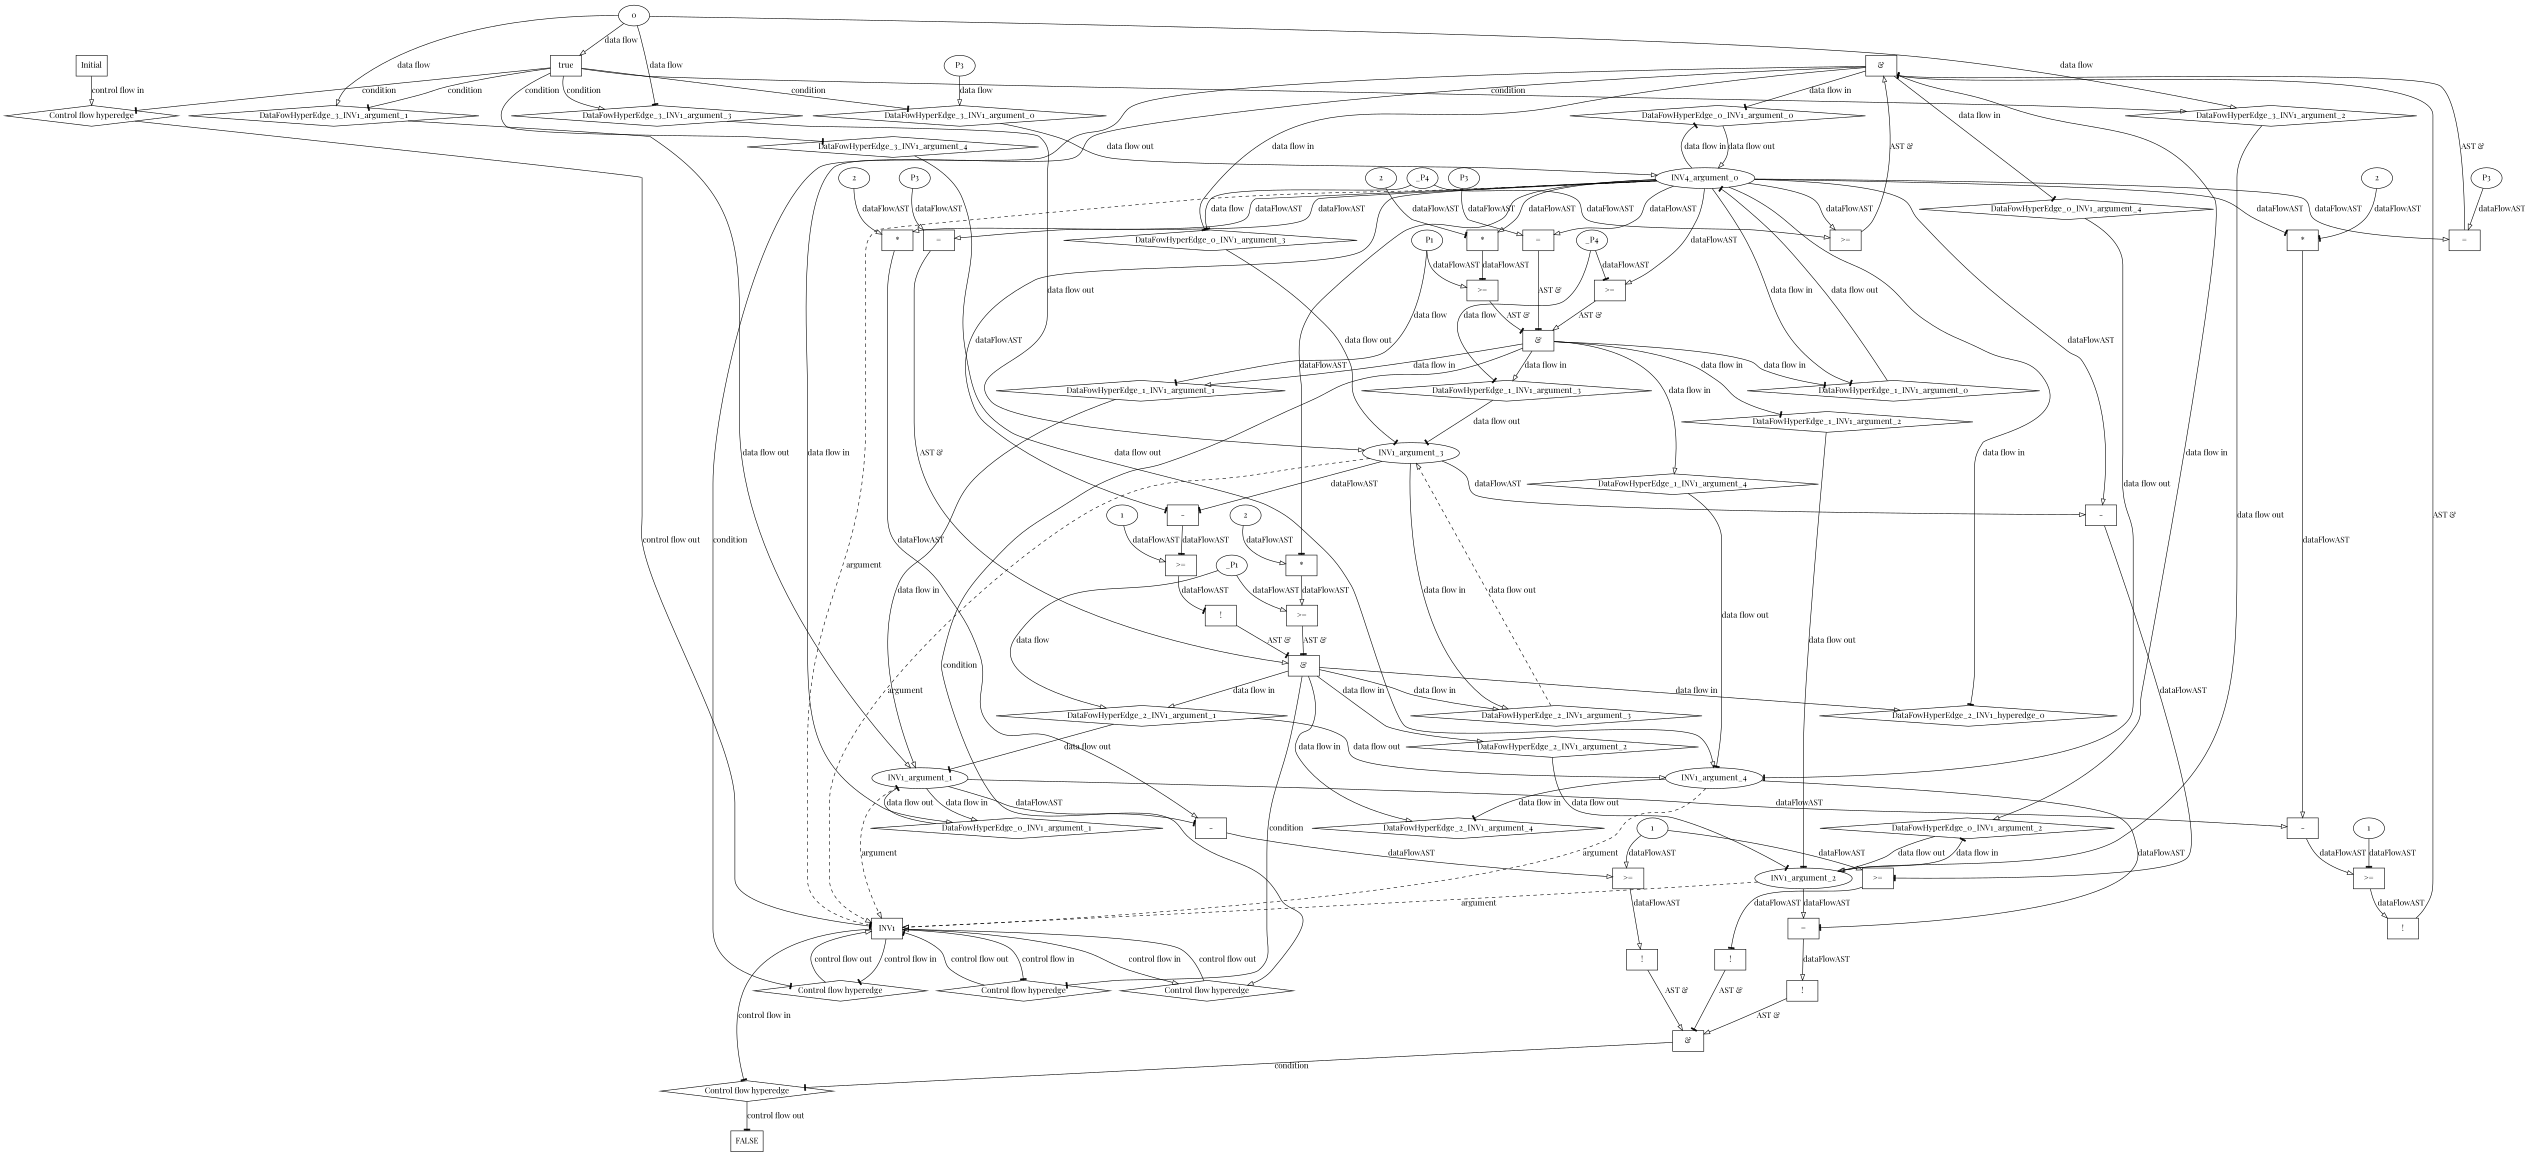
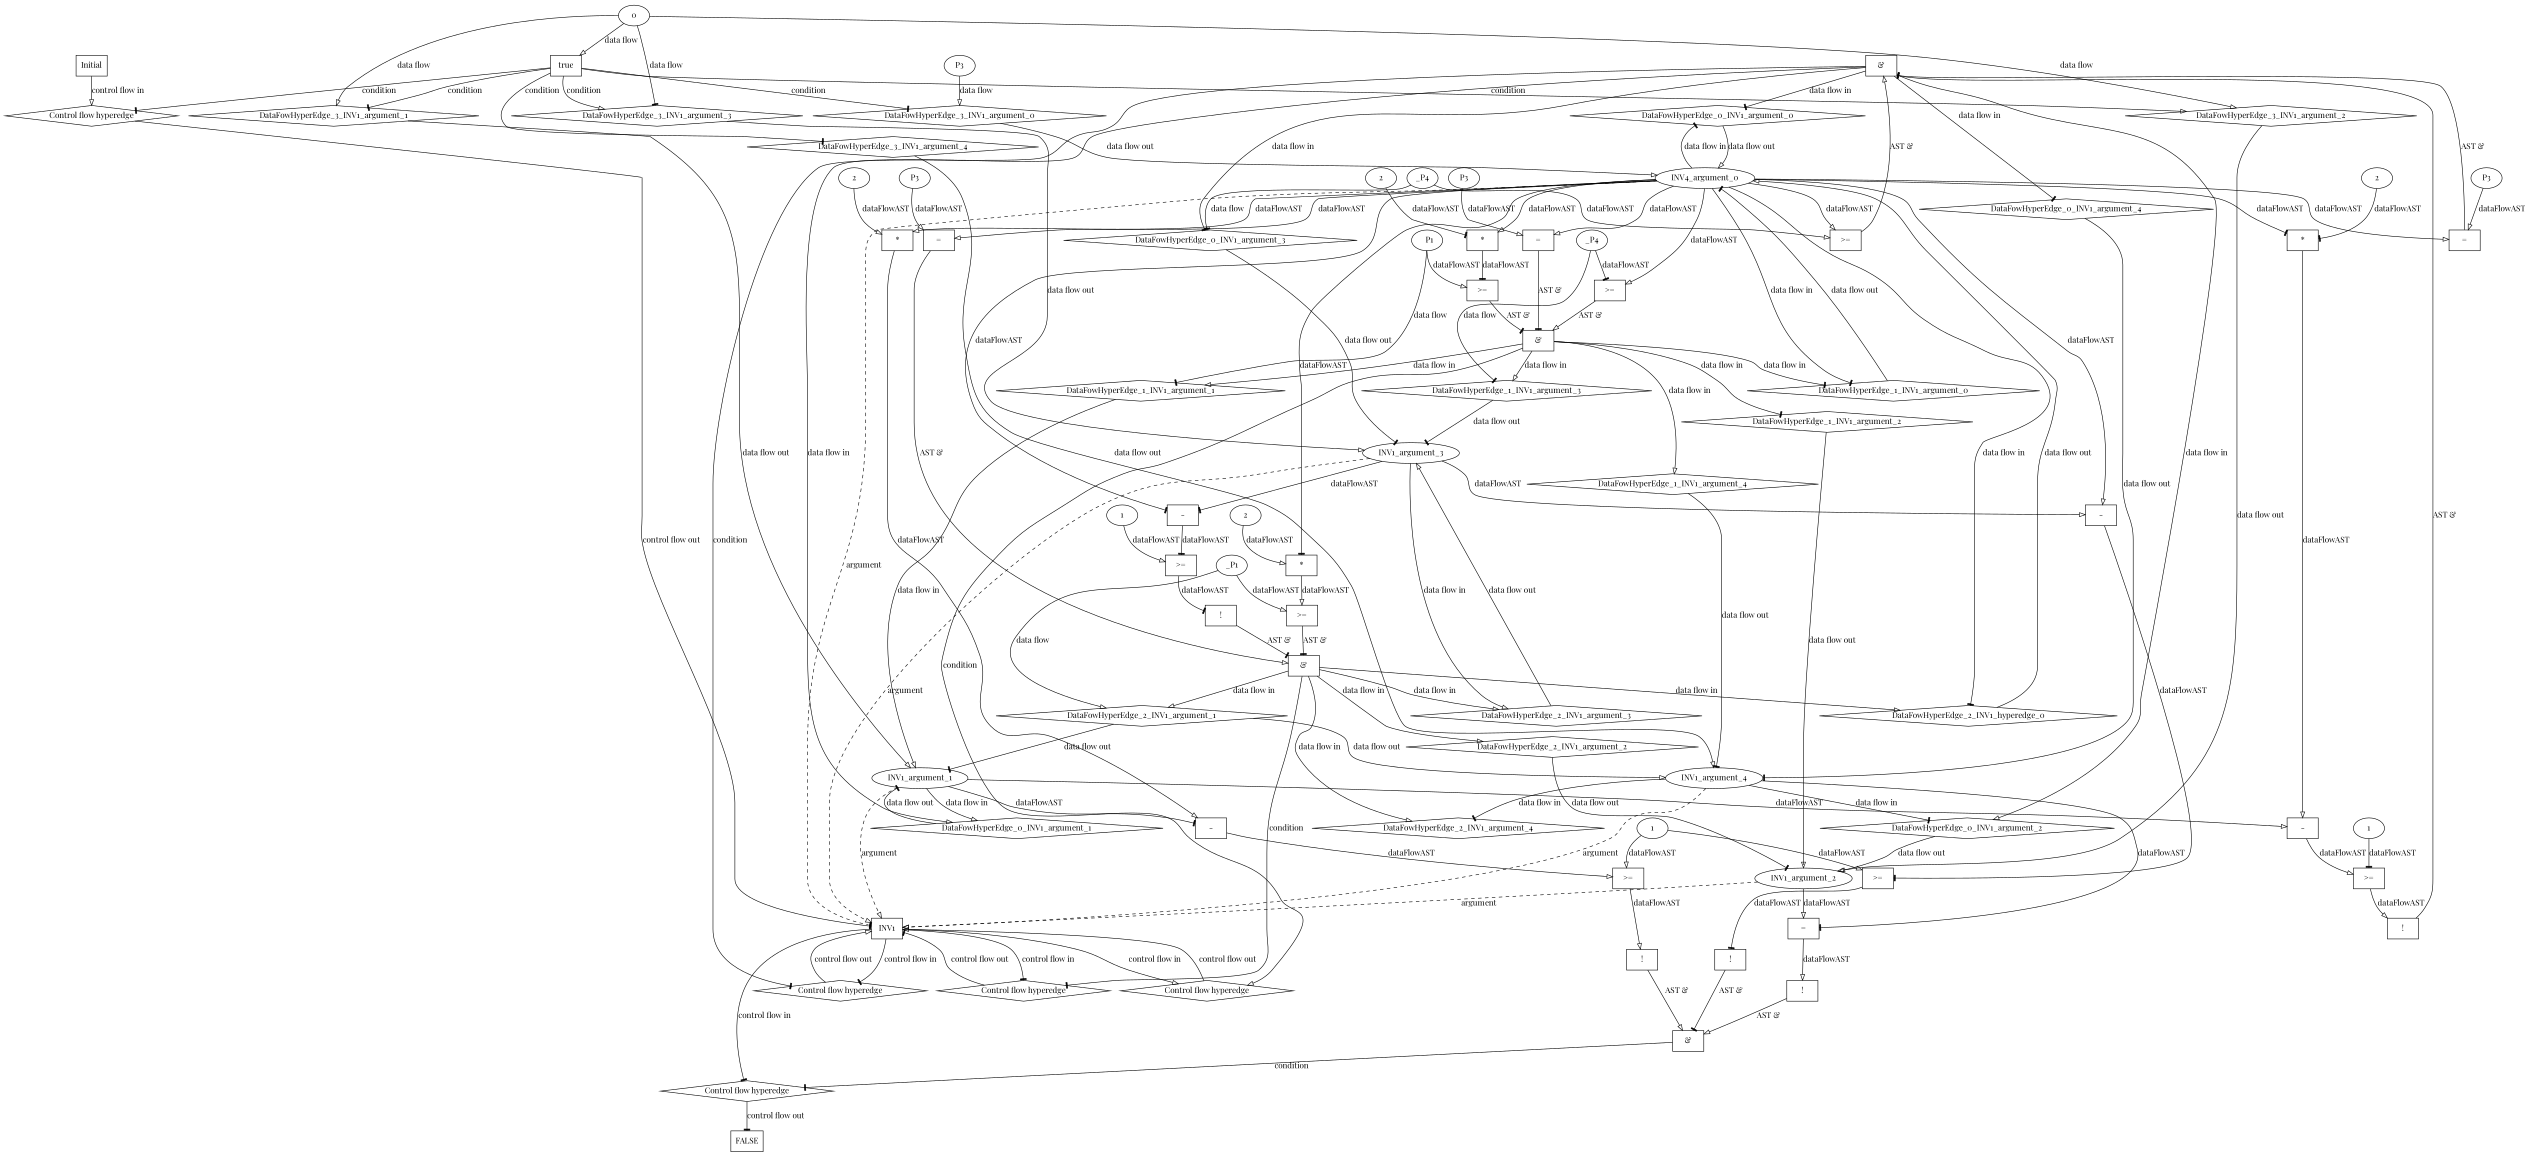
edge "DataFowHyperEdge_2_INV1_hyperedge_0" -> "INV4_argument_0": added, label "data flow out"
edge "DataFowHyperEdge_2_INV1_argument_3" -> "INV1_argument_3": style dashed -> solid
edge "DataFowHyperEdge_1_INV1_argument_2" -> "INV1_argument_2": arrowhead tee -> onormal
edge "INV1_argument_2" -> "DataFowHyperEdge_0_INV1_argument_2": now "INV1_argument_4" -> "DataFowHyperEdge_0_INV1_argument_2"
